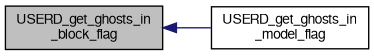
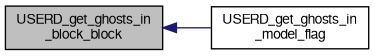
node "USERD_get_ghosts_in _block_flag": label "USERD_get_ghosts_in _block_flag" -> "USERD_get_ghosts_in _block_block"
